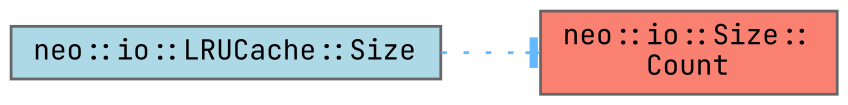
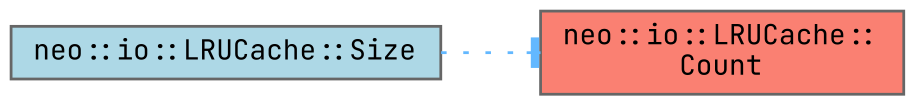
node "neo::io::Size:: Count": label "neo::io::Size:: Count" -> "neo::io::LRUCache:: Count"
